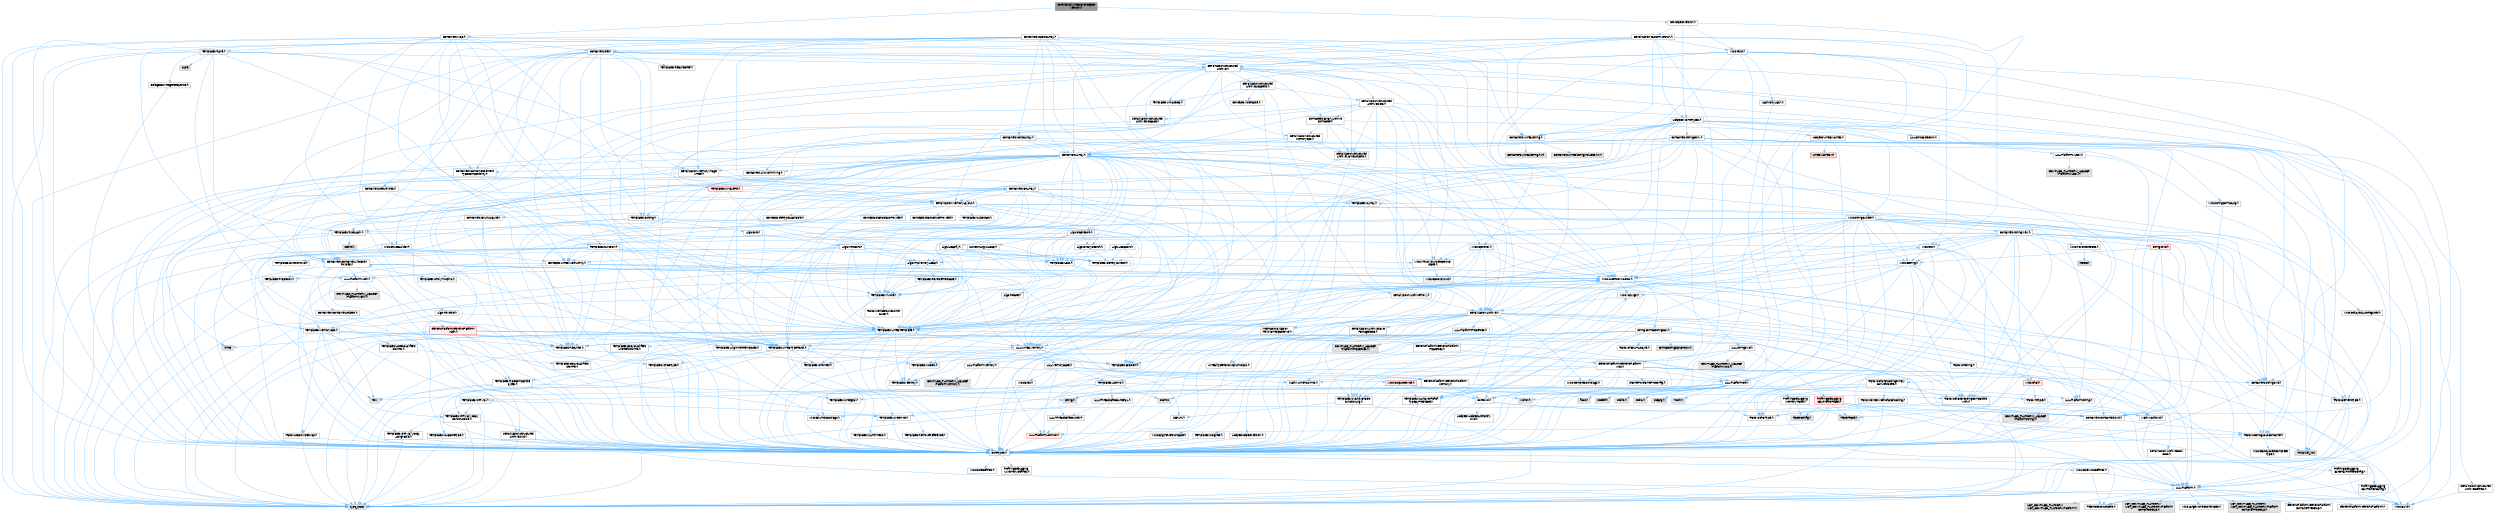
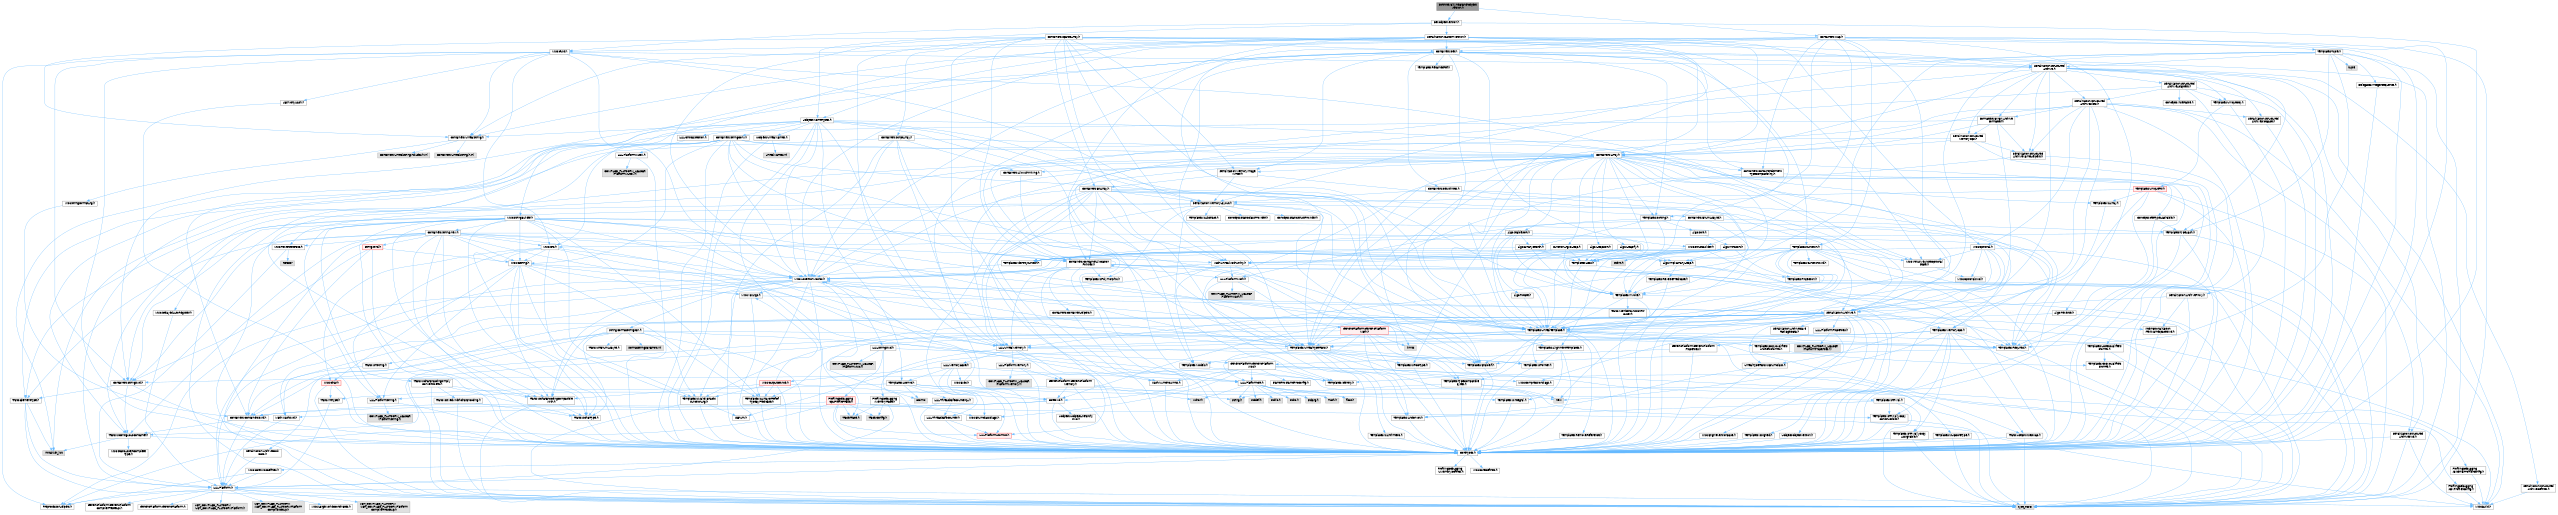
node "UnrealNames.inl": color red -> grey60
edge "Containers/Array.h" -> "type_traits": removed
edge "Templates/TypeHash.h" -> "stdint.h": now "Misc/StructBuilder.h" -> "stdint.h"
node "Concepts/UnrealMathUtility.h": label "Concepts/UnrealMathUtility.h" -> "Math/UnrealMathUtility.h"
